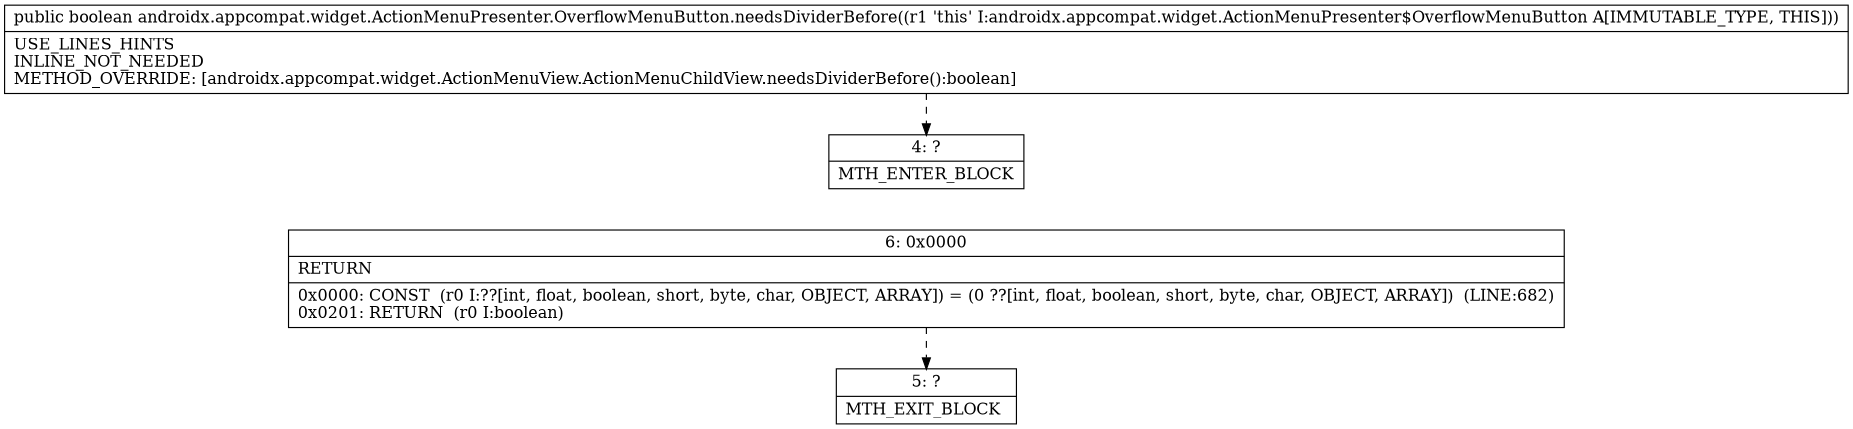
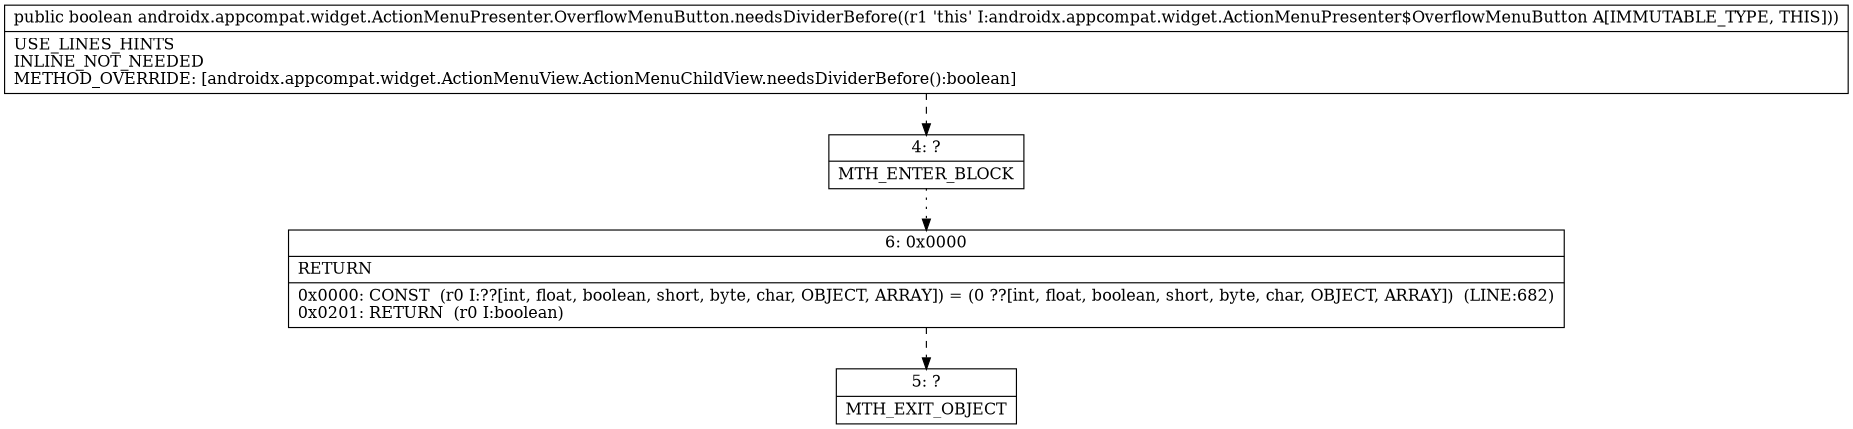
edge "4: ?" -> "6: 0x0000": added
node "5: ?": text "MTH_EXIT_BLOCK" -> "MTH_EXIT_OBJECT"
